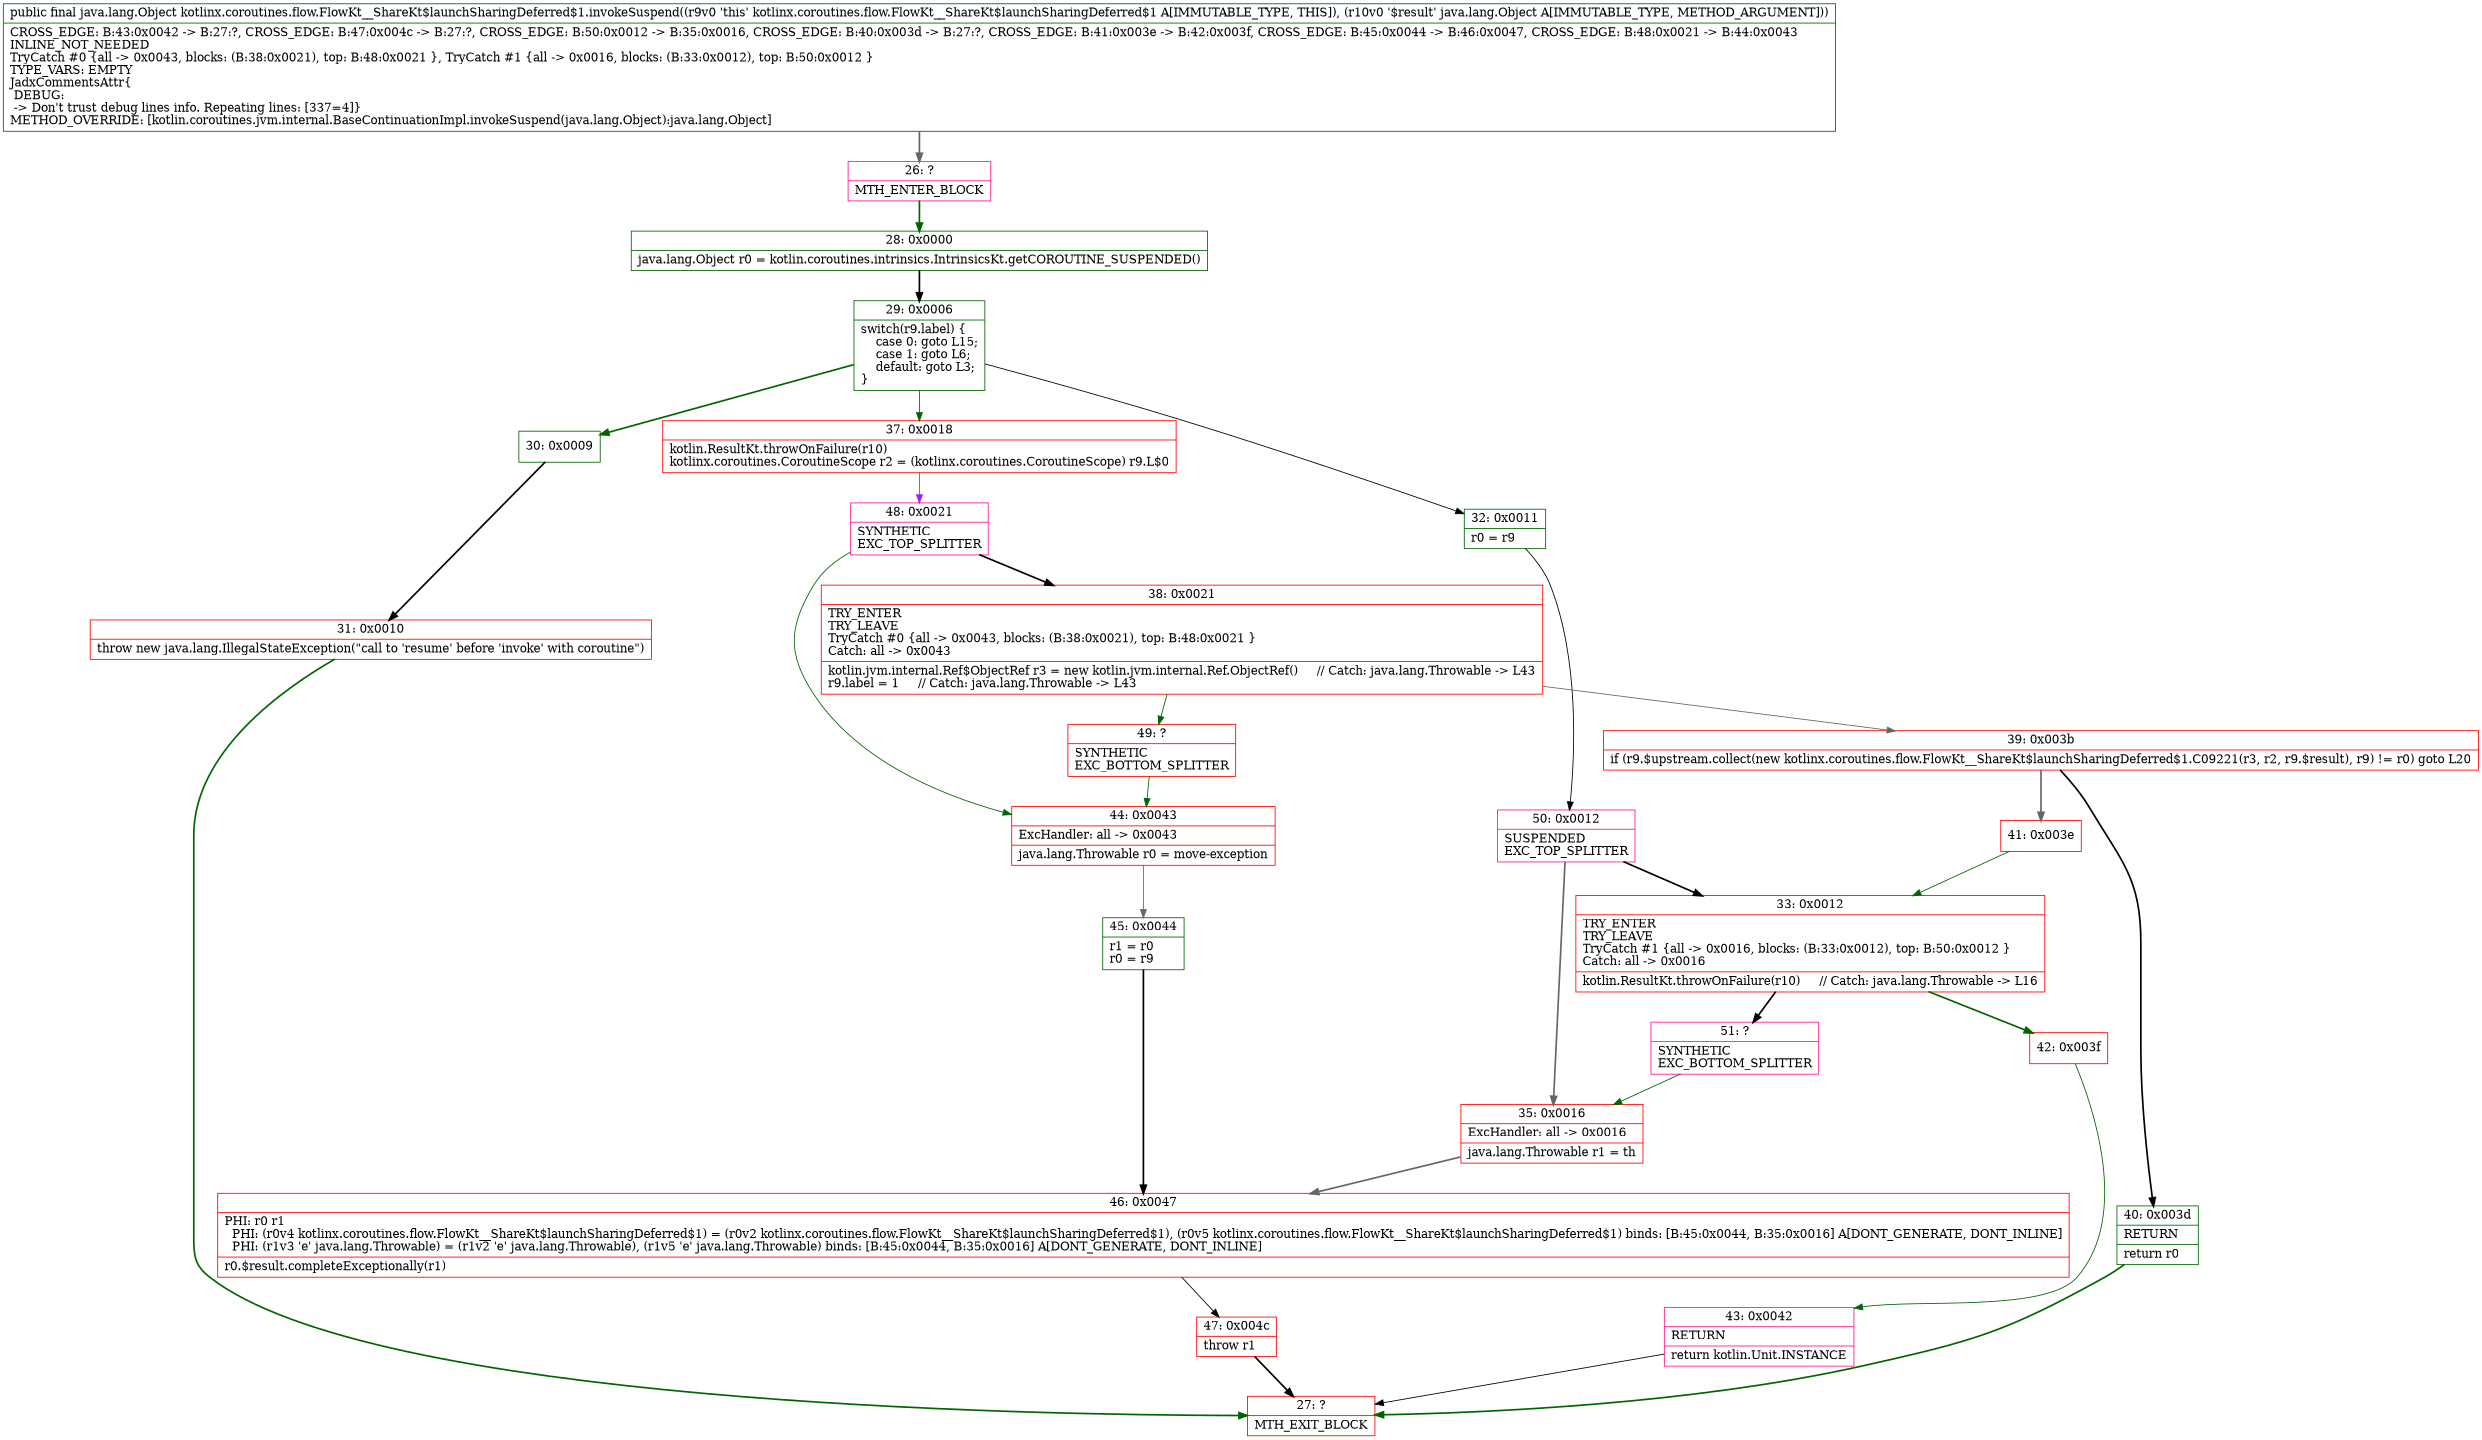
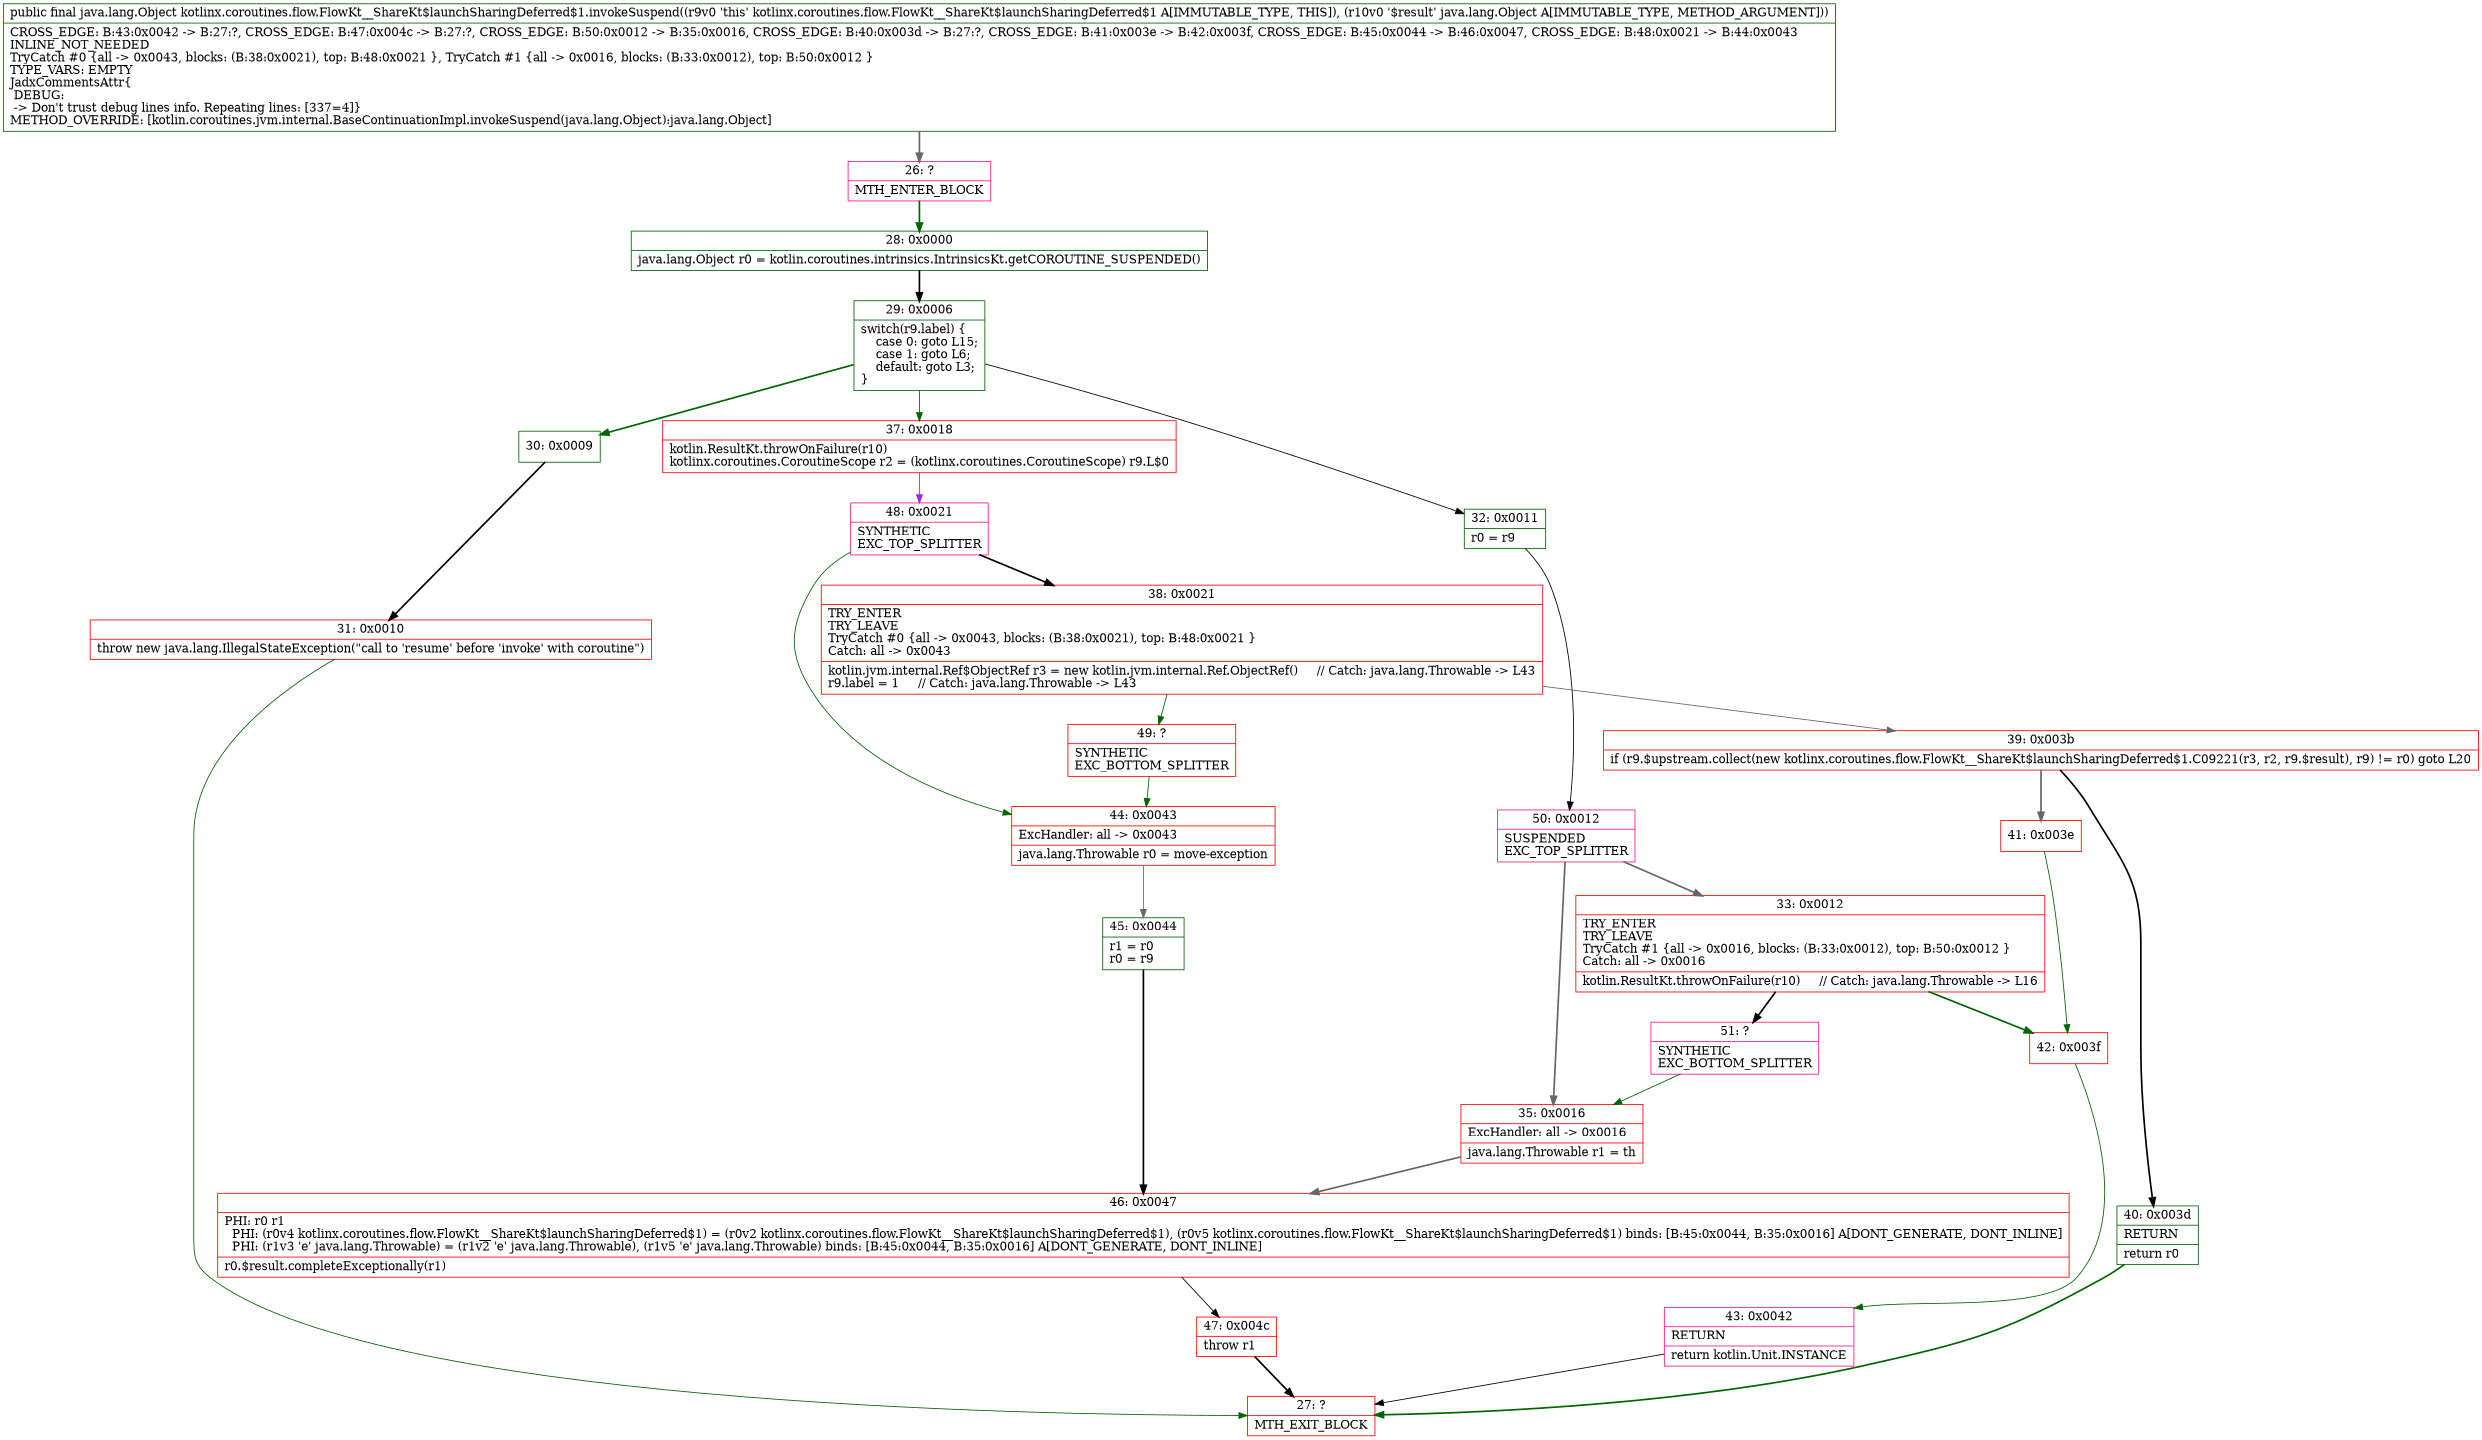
edge "41: 0x003e" -> "33: 0x0012": now "41: 0x003e" -> "42: 0x003f"
edge "50: 0x0012" -> "33: 0x0012": color black -> gray40
edge "31: 0x0010" -> "27: ?": style bold -> solid
